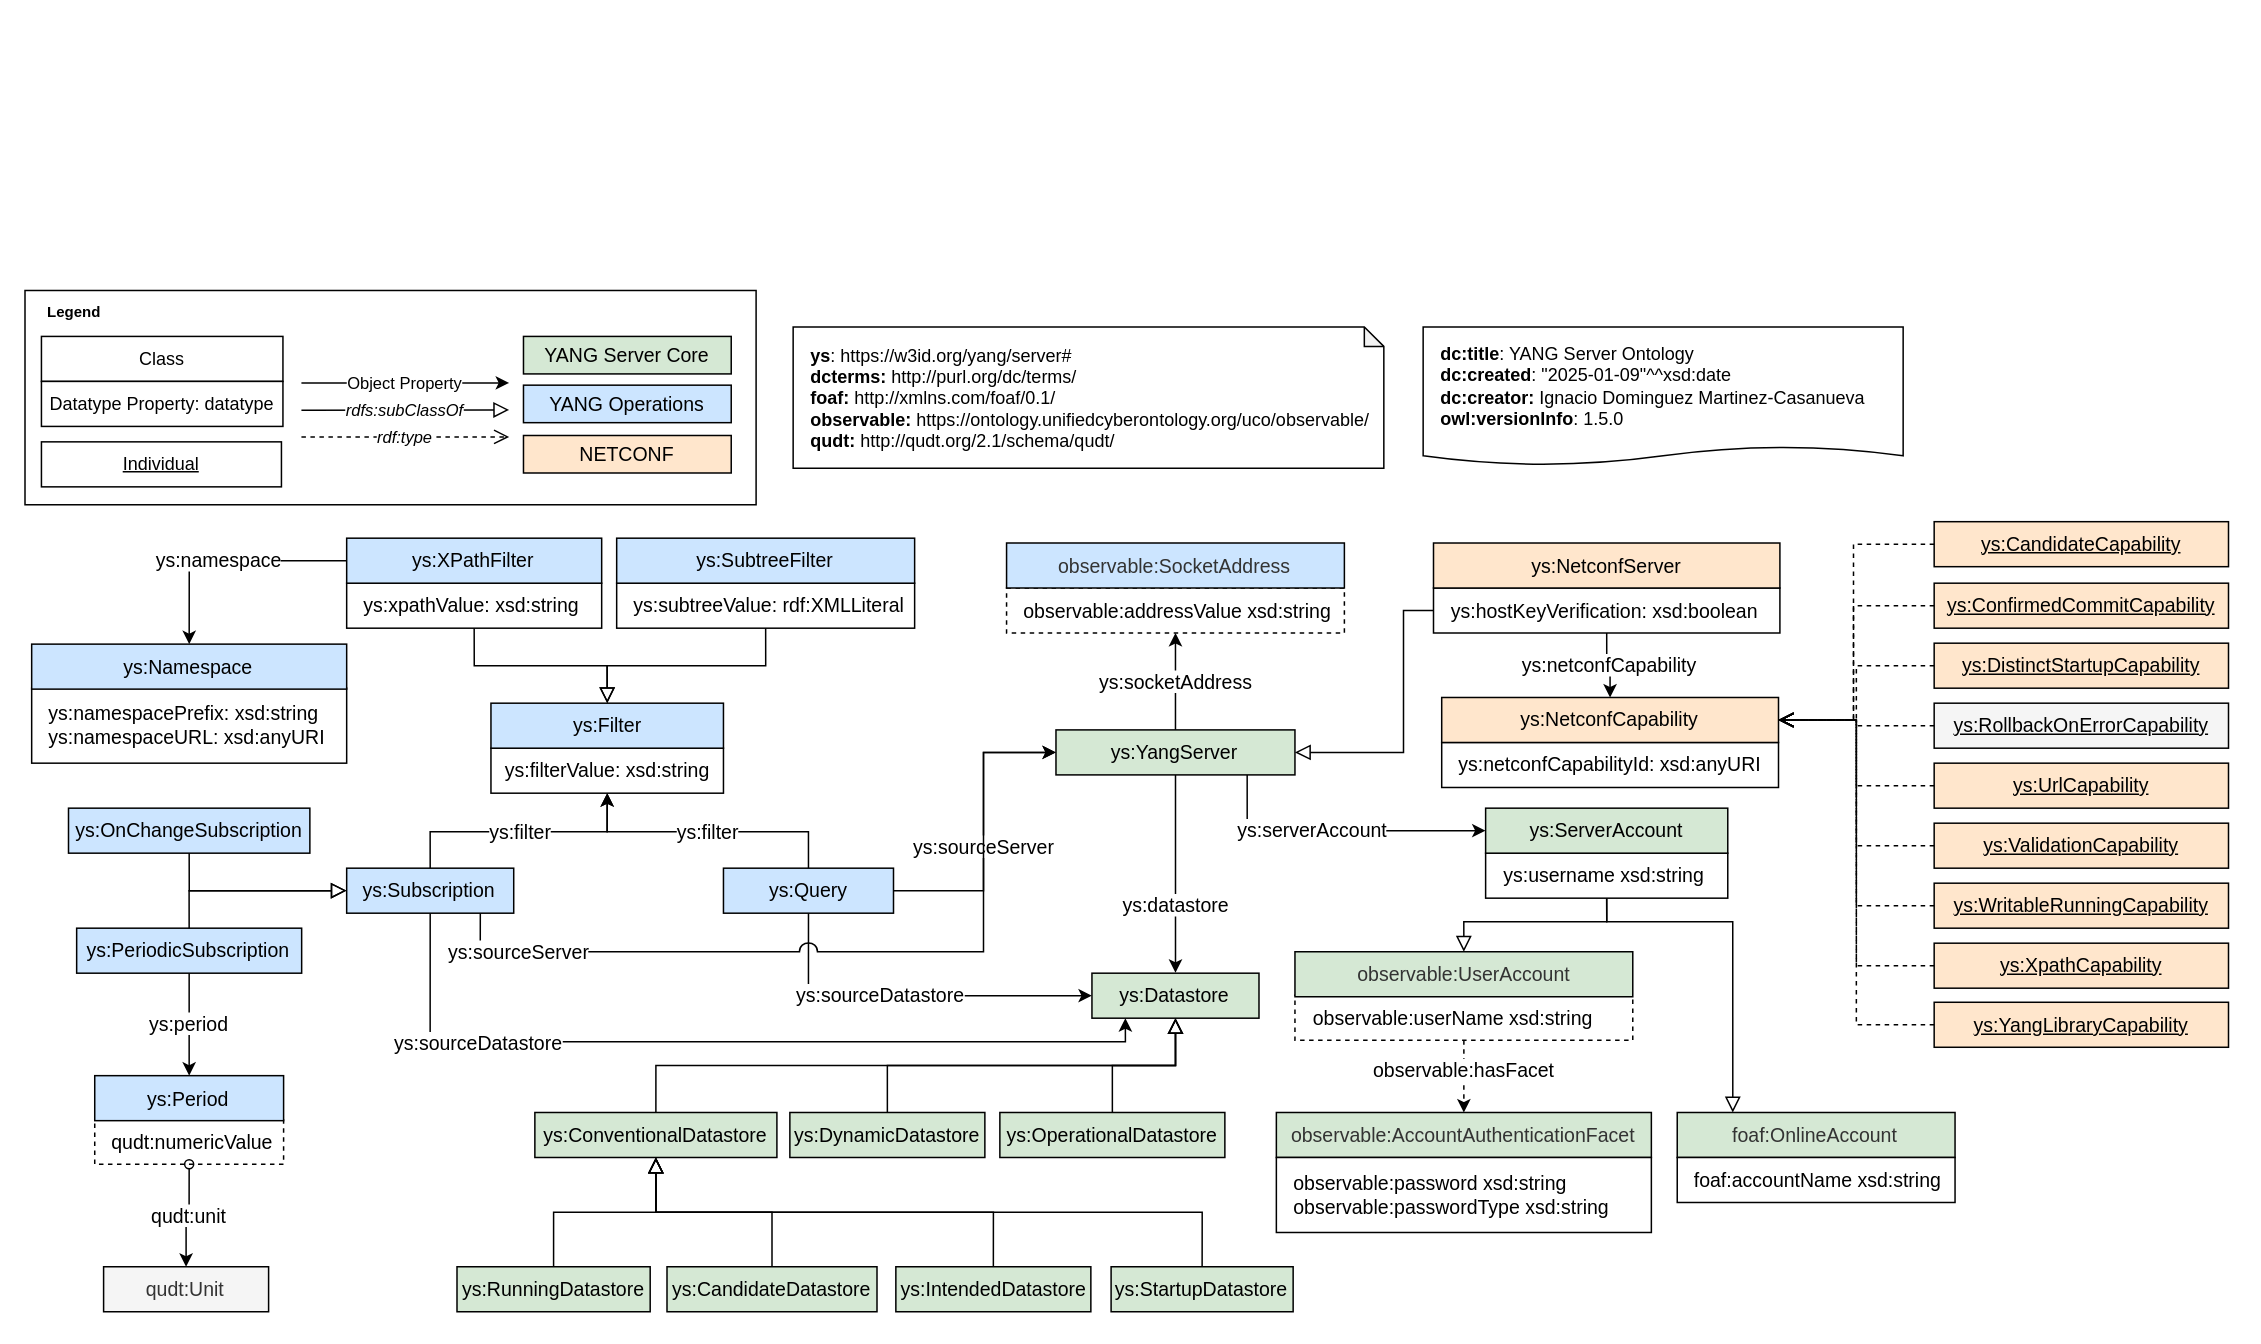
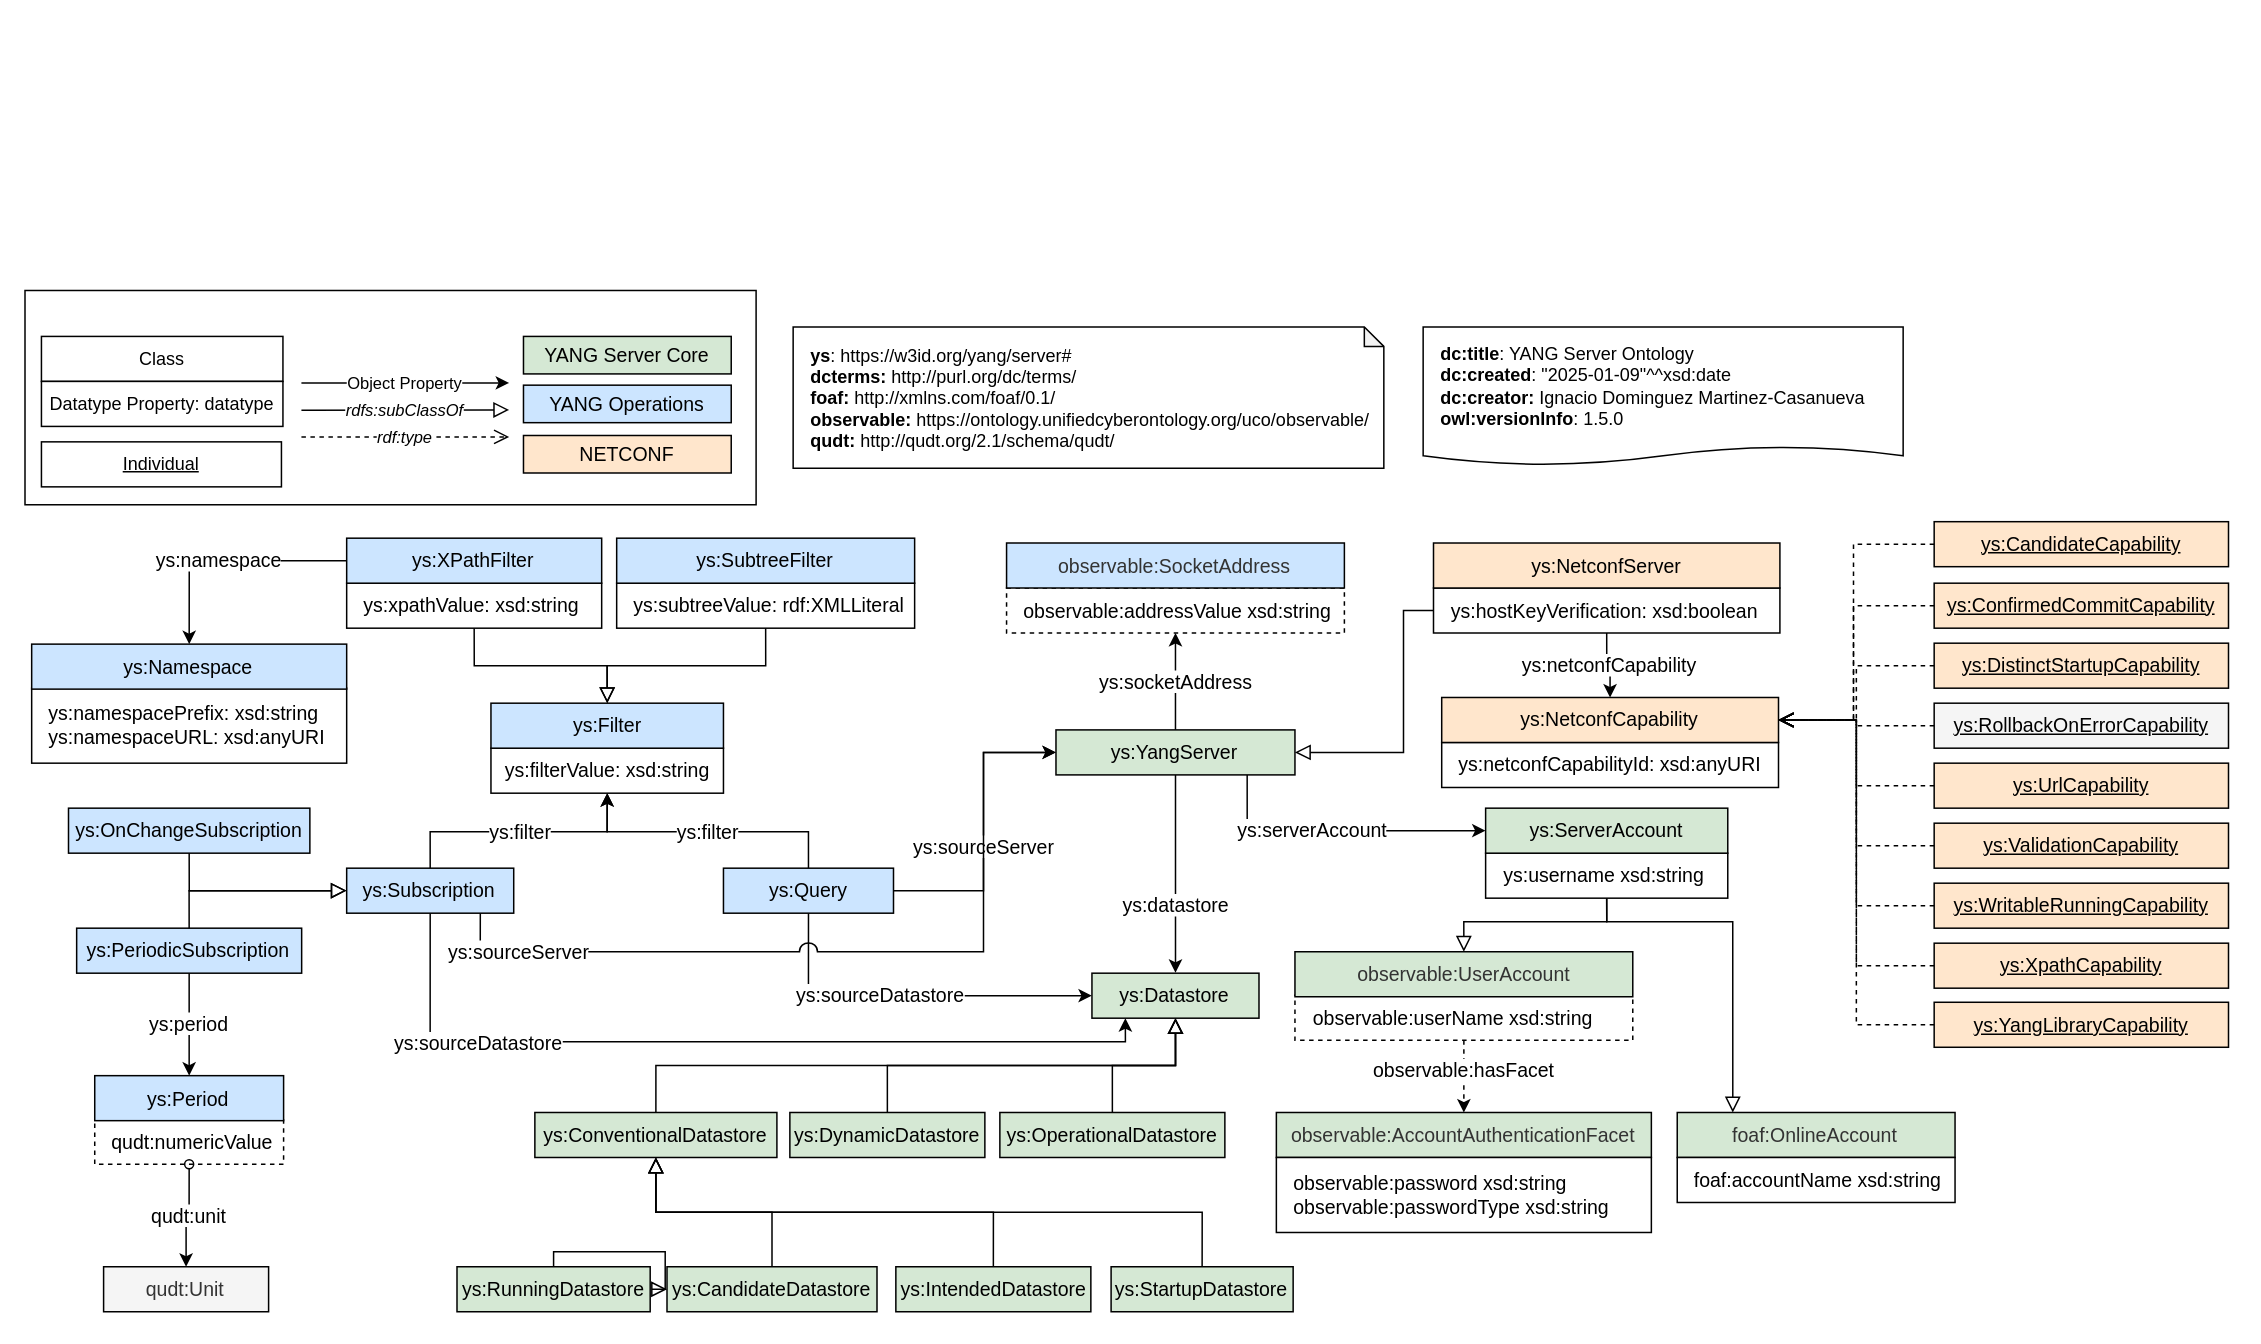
node "Legend": removed
edge "ys:RunningDatastore" -> "ys:ConventionalDatastore": now "ys:RunningDatastore" -> "ys:CandidateDatastore"
